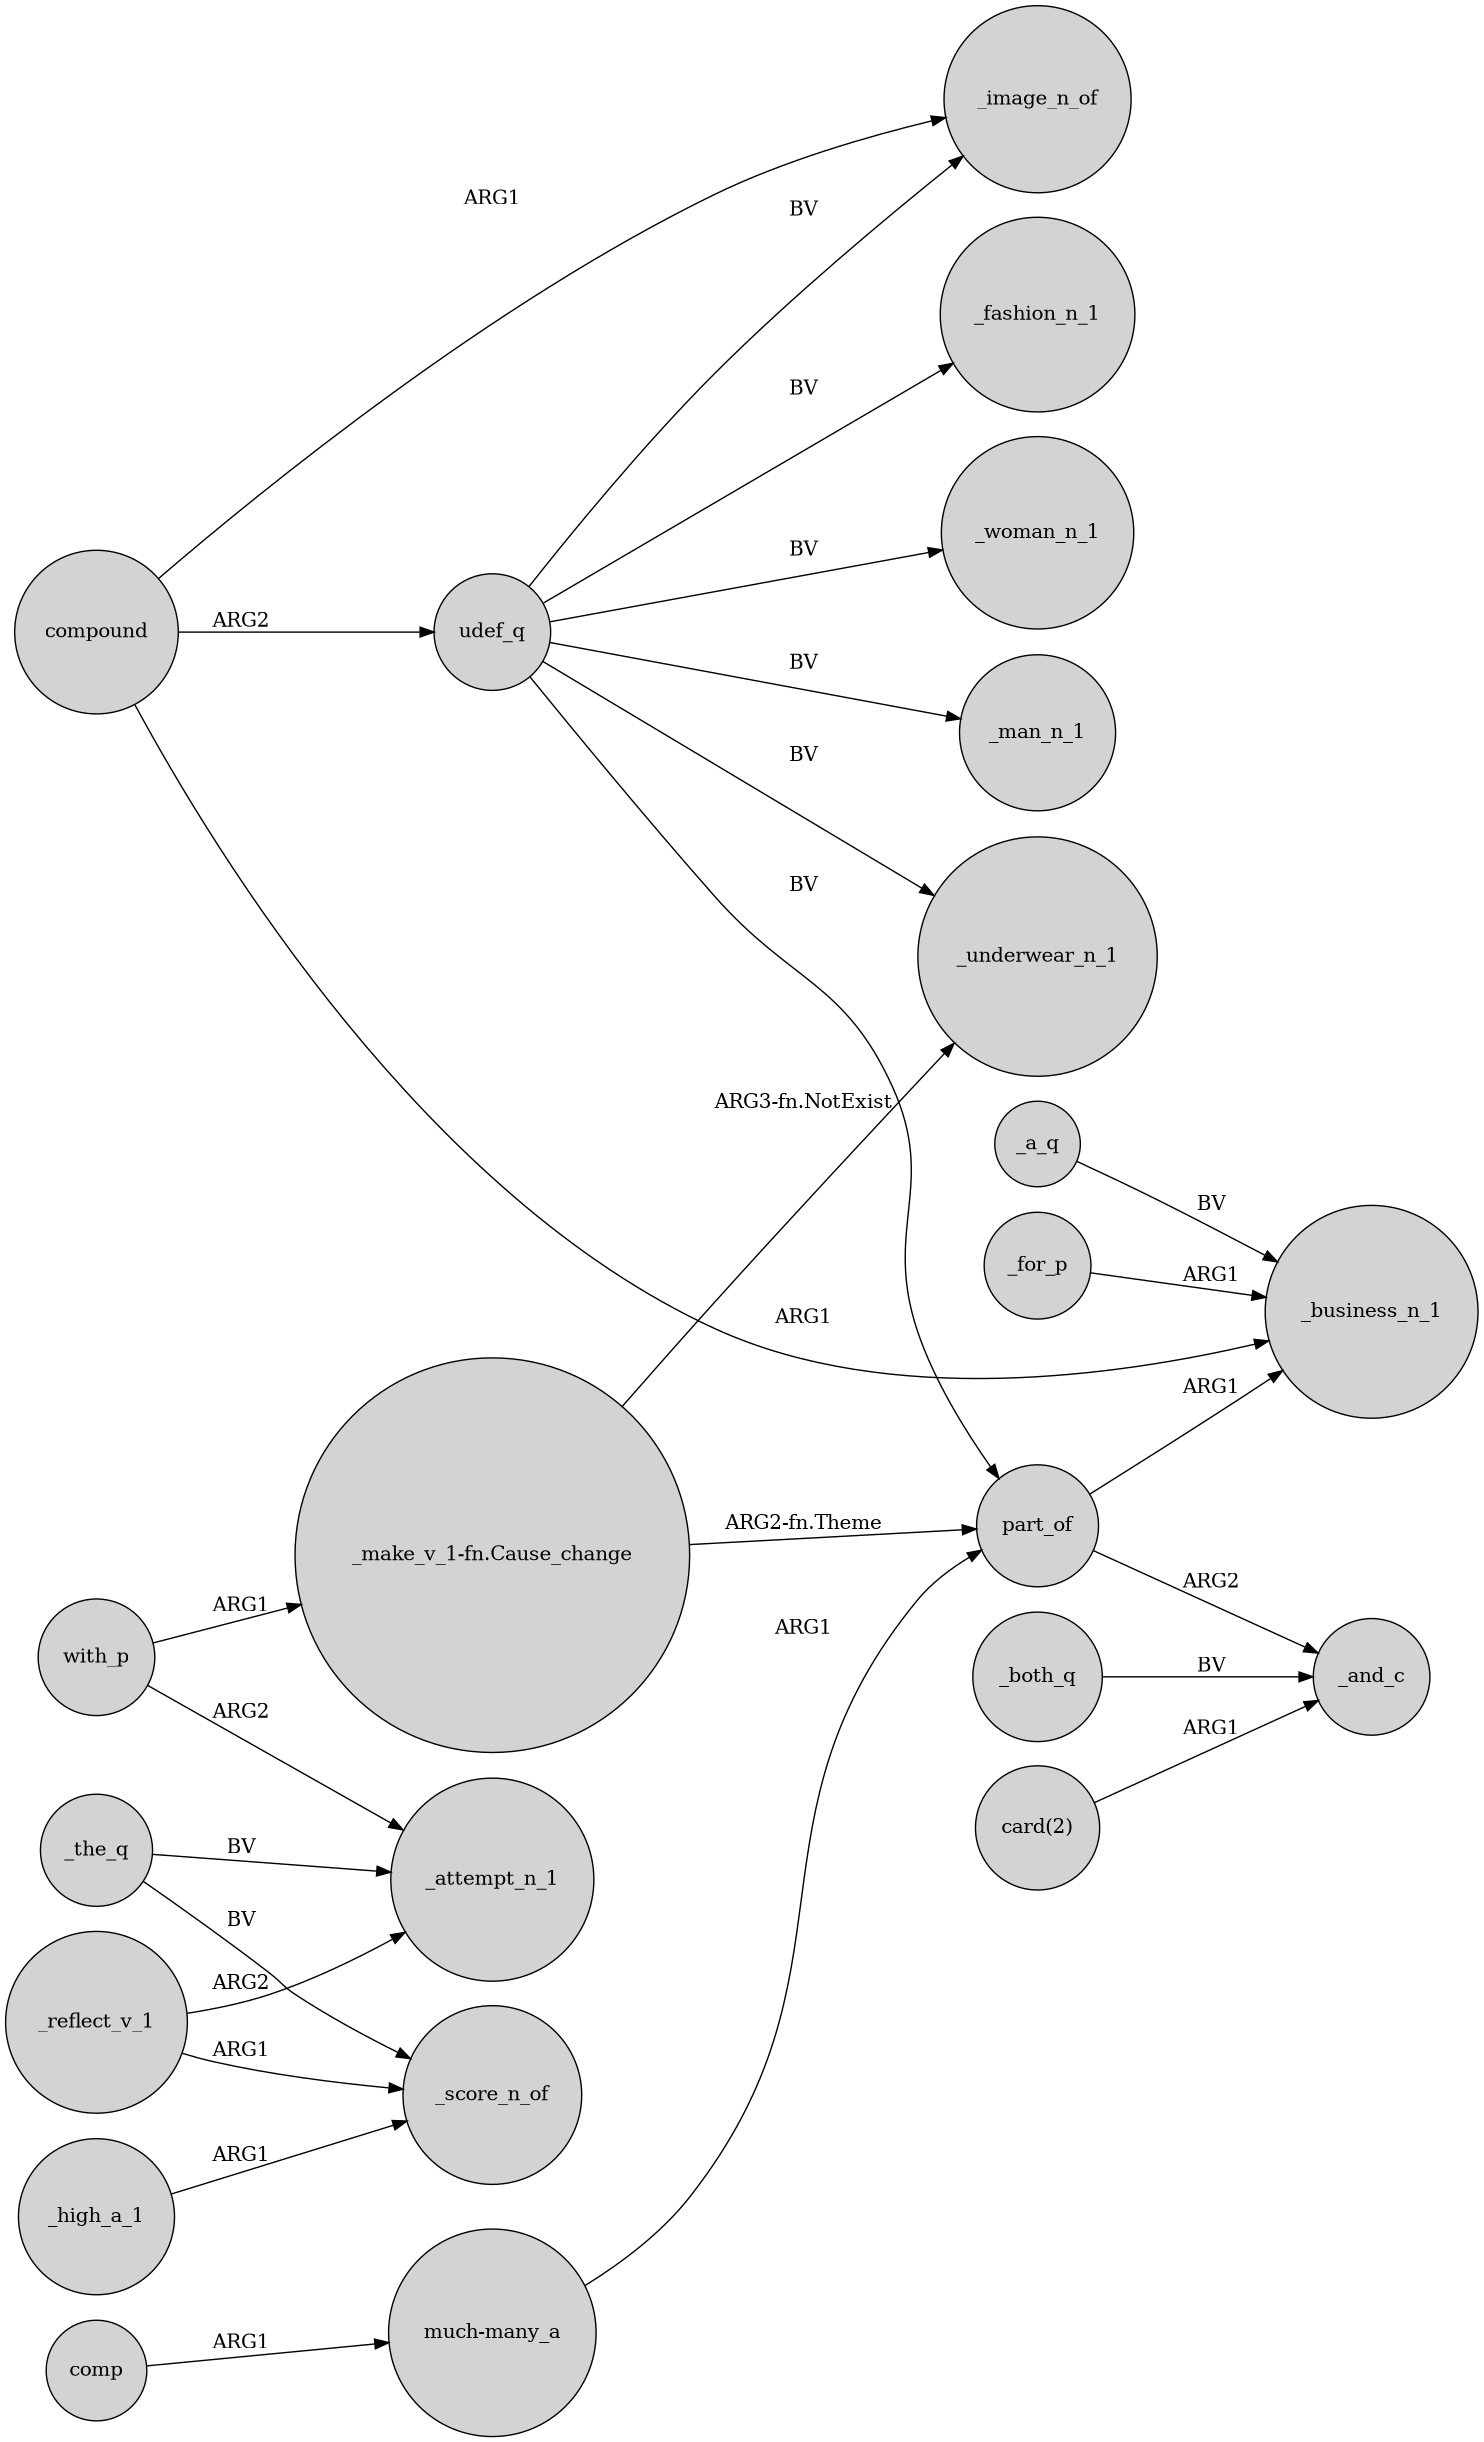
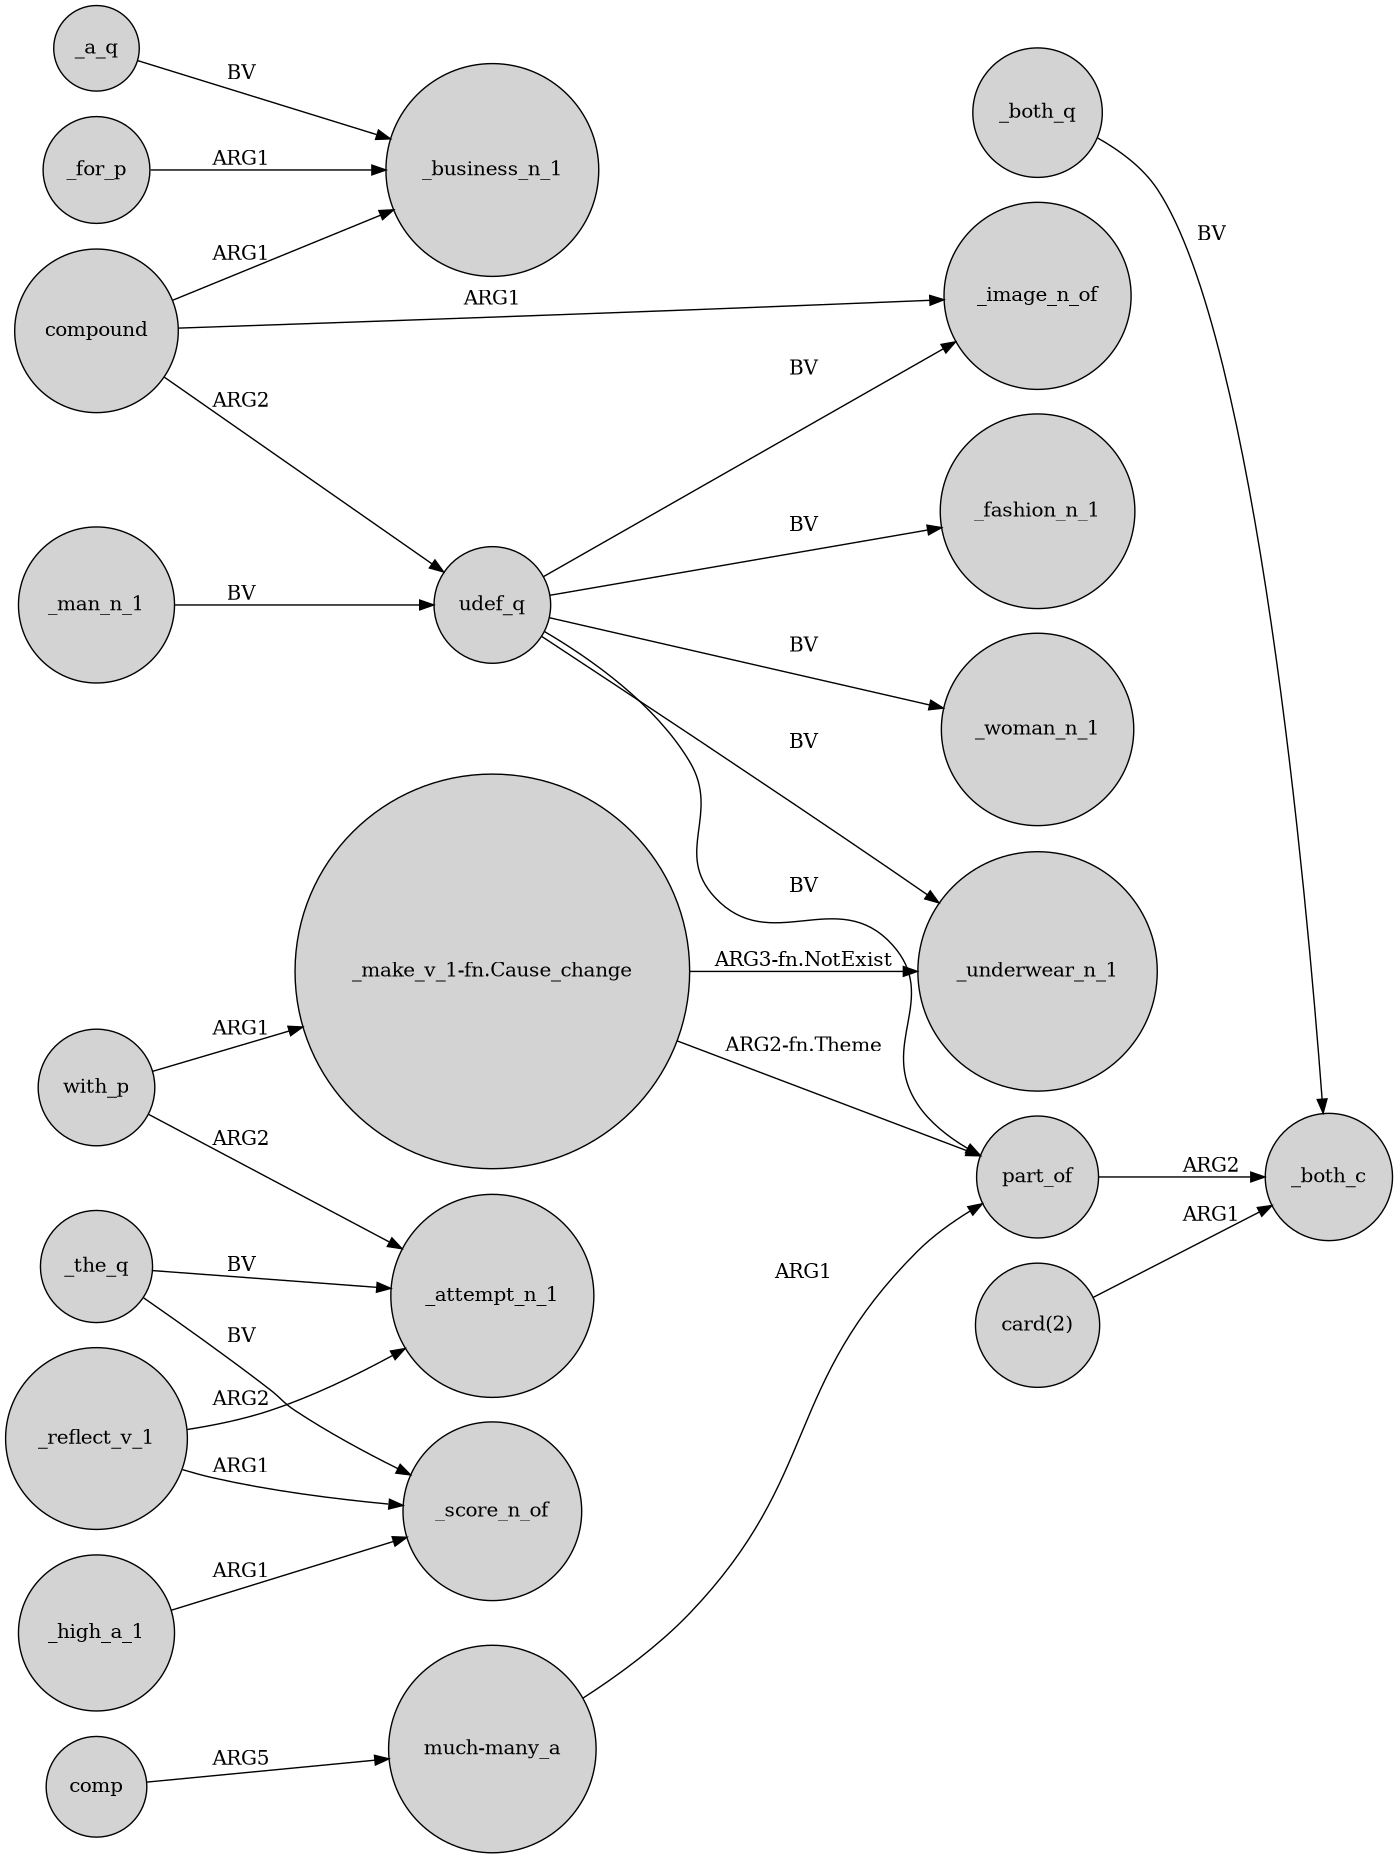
edge "udef_q" -> "_man_n_1": reversed
edge "part_of" -> "_business_n_1": removed, label "ARG1"
node "_and_c": label "_and_c" -> "_both_c"
edge "comp" -> "much-many_a": label "ARG1" -> "ARG5"
